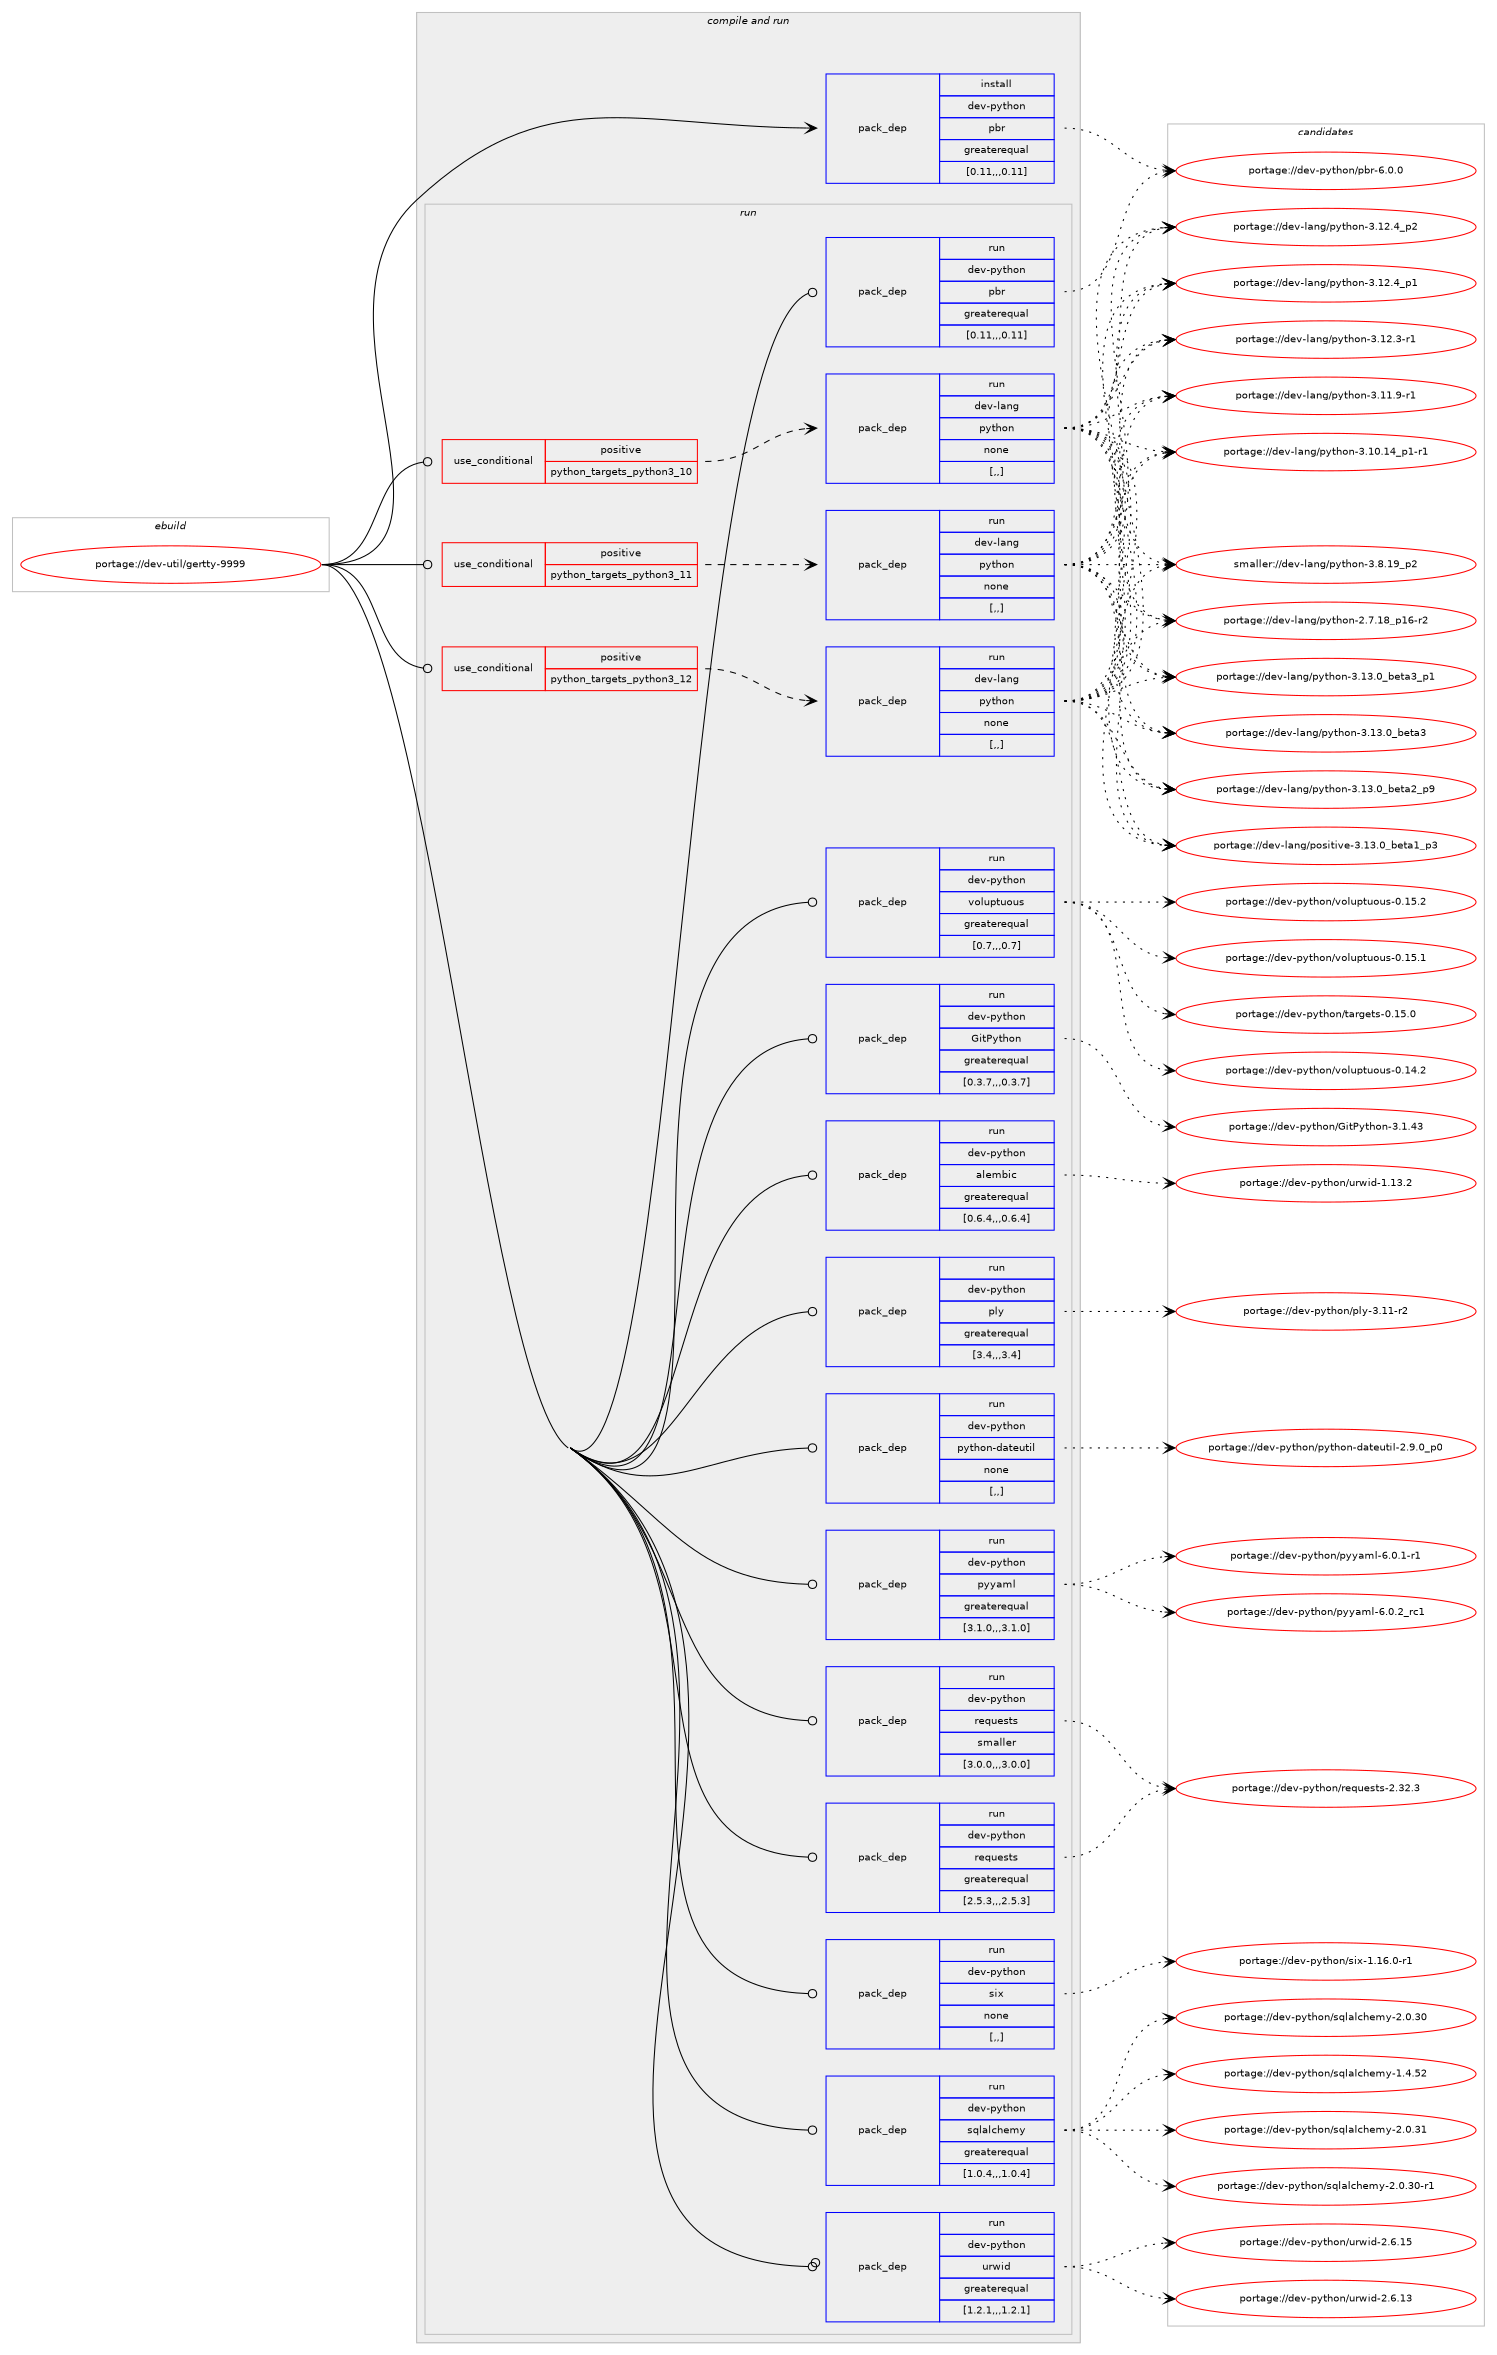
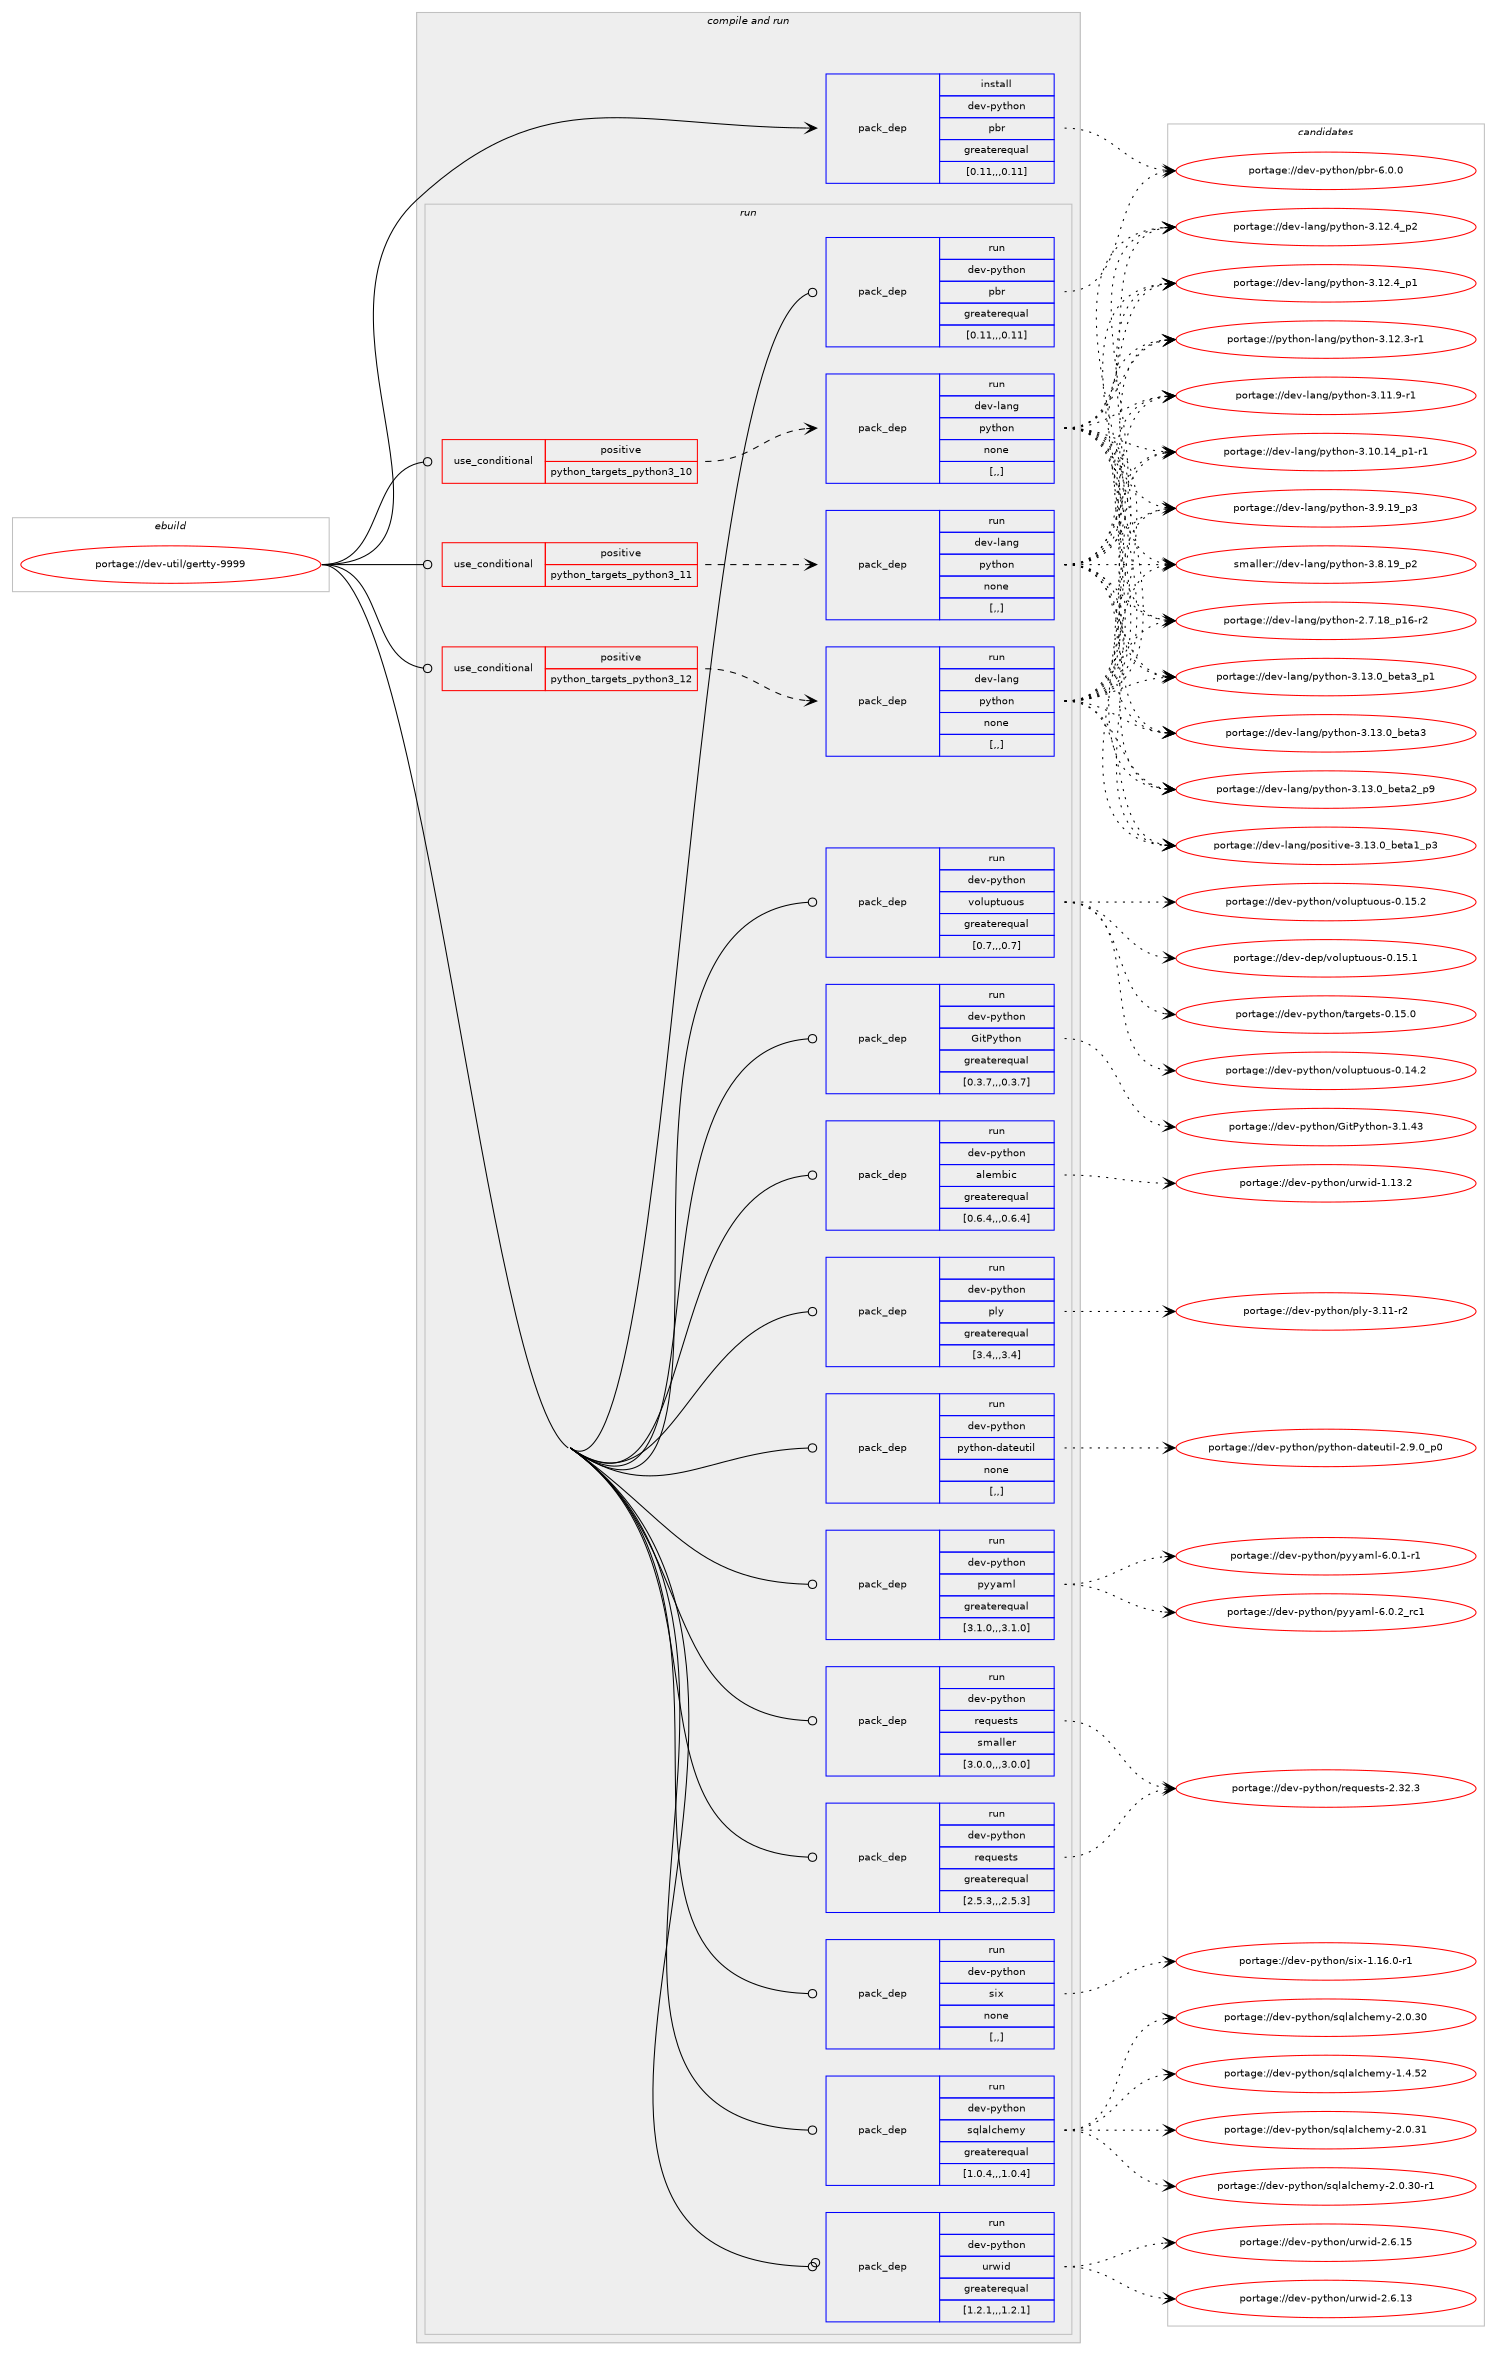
node "portage://dev-lang/python-3.12.3-r1": label "portage://dev-lang/python-3.12.3-r1" -> "portage://python-lang/python-3.12.3-r1"
node "portage://dev-lang/python-3.9.19_p3": added
node "portage://dev-python/voluptuous-0.15.1": label "portage://dev-python/voluptuous-0.15.1" -> "portage://dev-dep/voluptuous-0.15.1"
